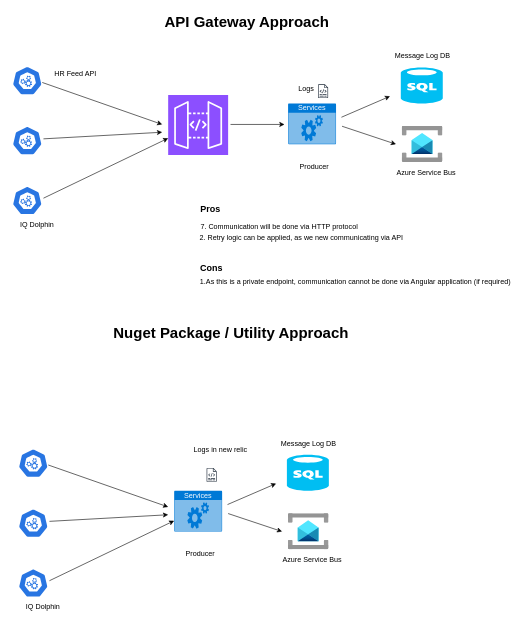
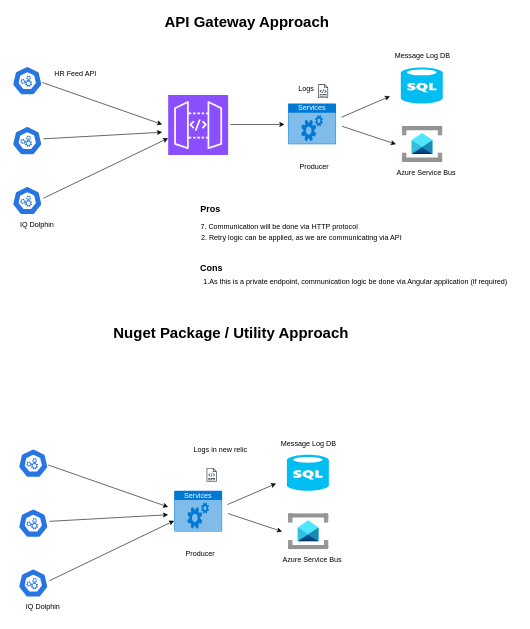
node "2. Retry logic can be applied, as we new communicating via API": label "2. Retry logic can be applied, as we new communicating via API" -> "2. Retry logic can be applied, as we are communicating via API"
node "1.As this is a private endpoint, communication cannot be done via Angular application (if required)": label "1.As this is a private endpoint, communication cannot be done via Angular application (if required)" -> "1.As this is a private endpoint, communication logic be done via Angular application (if required)"
